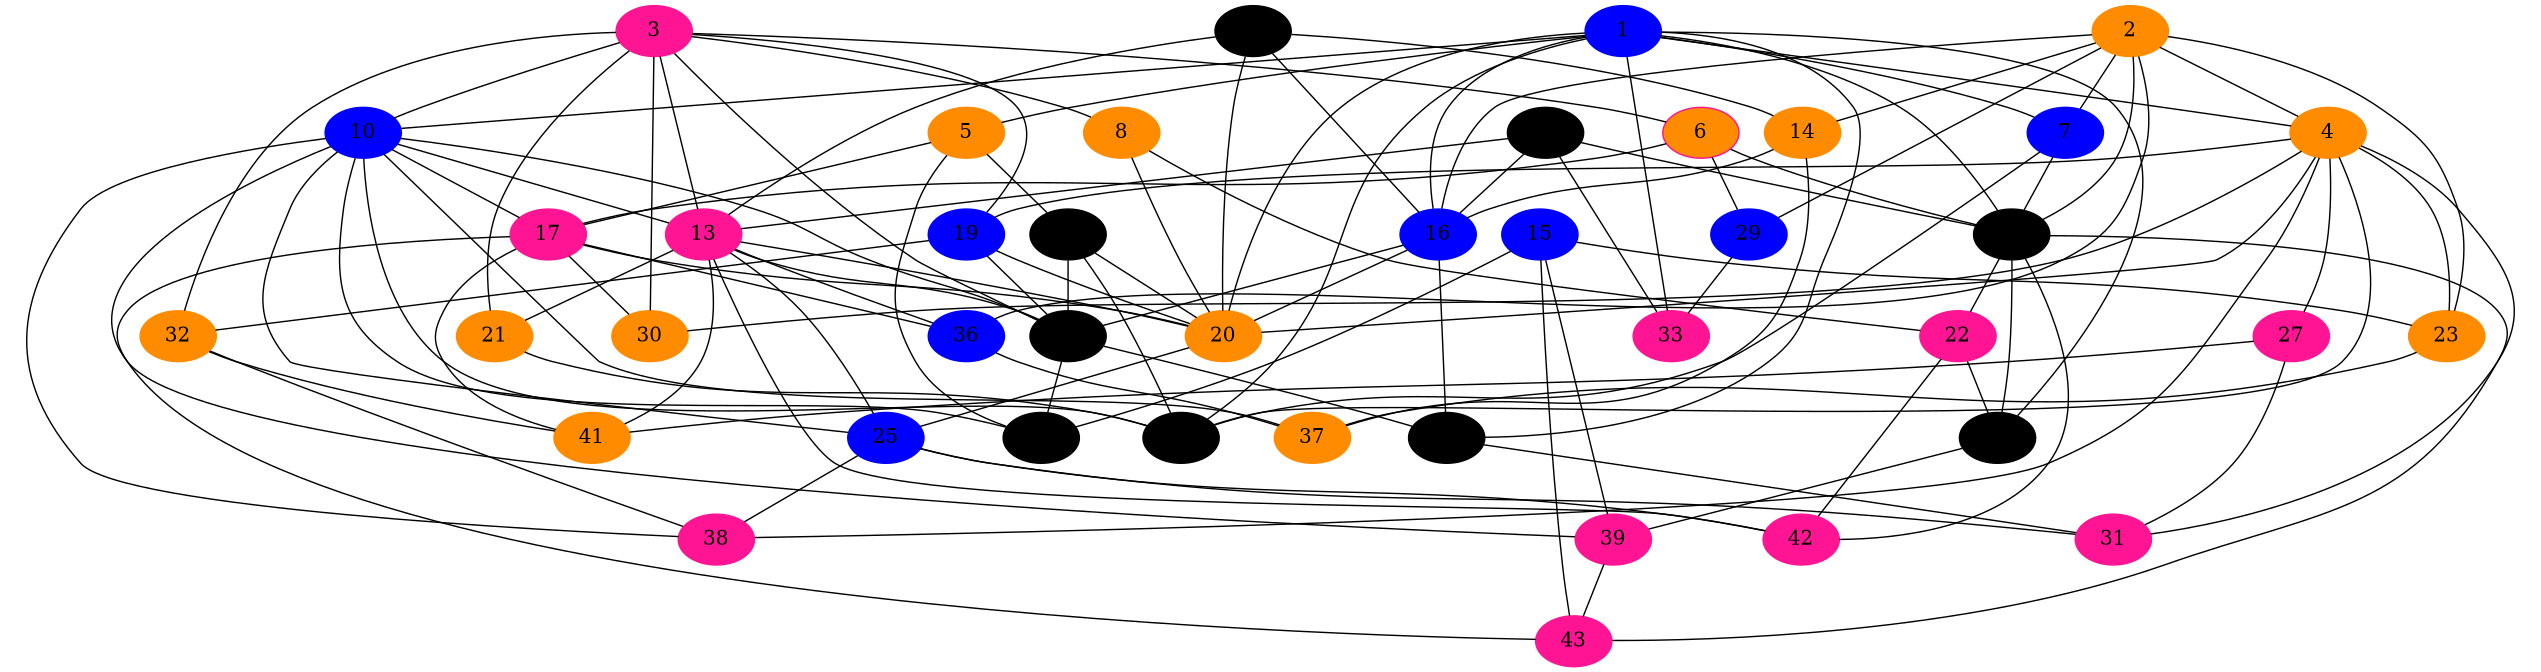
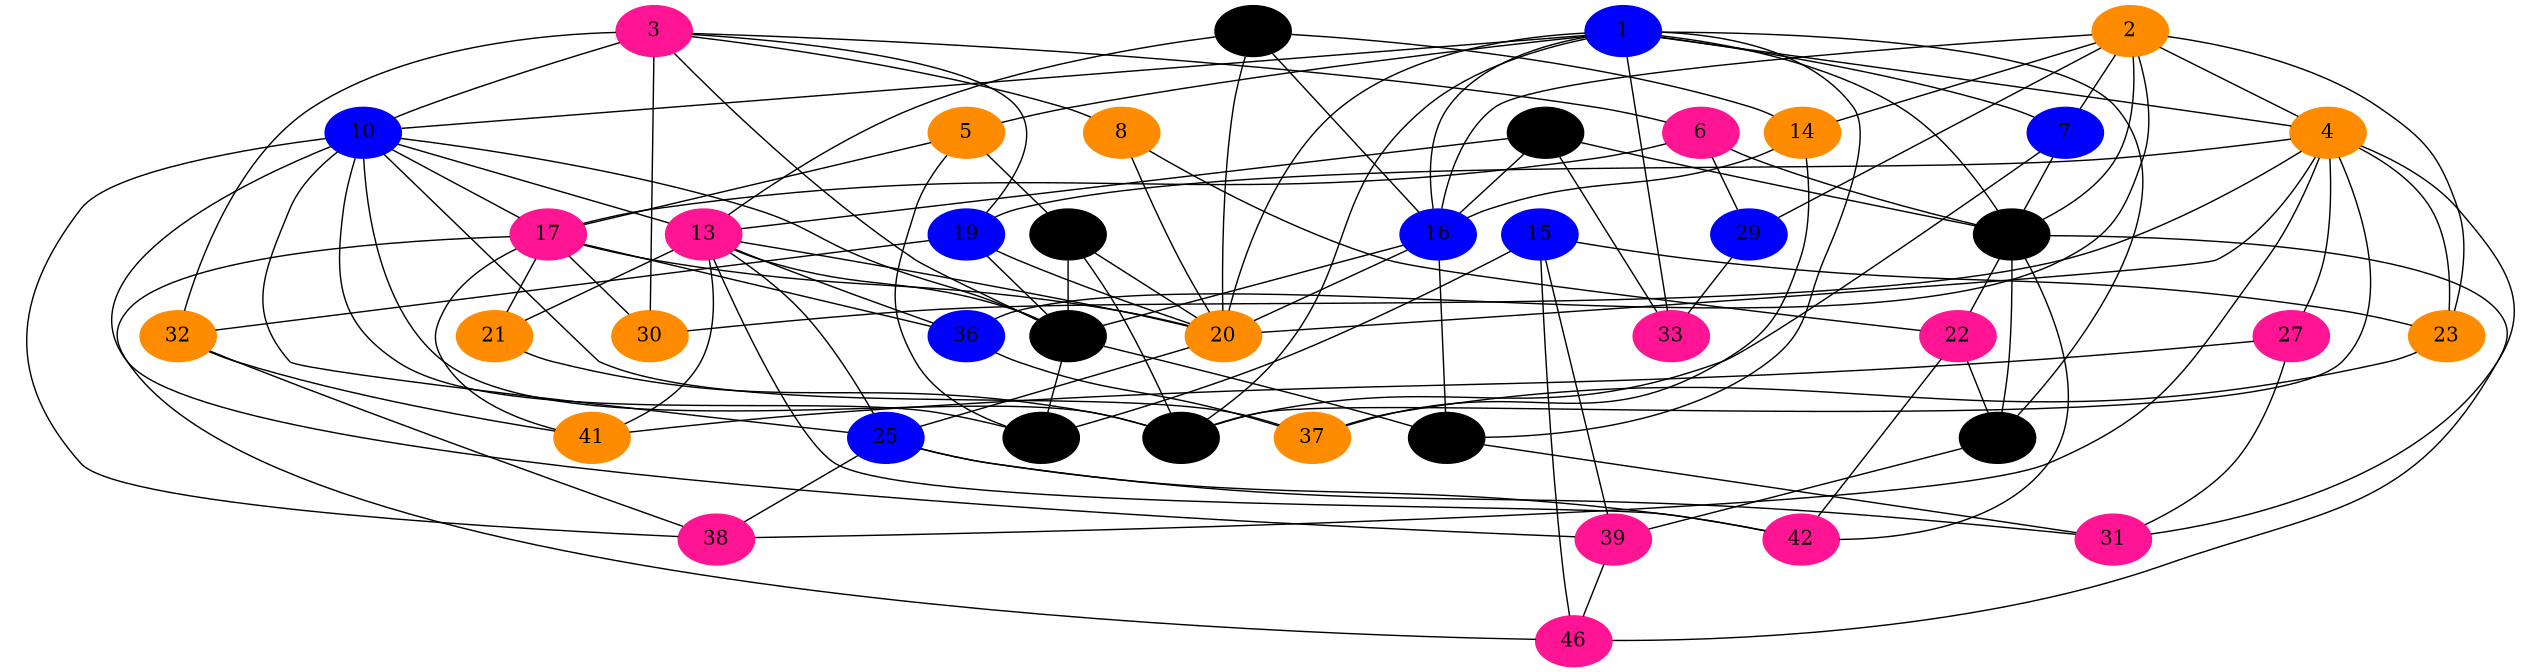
edge "3" -- "13": removed
node "6": fillcolor darkorange -> deeppink
edge "3" -- "21": now "17" -- "21"
node "43": label "43" -> "46"
